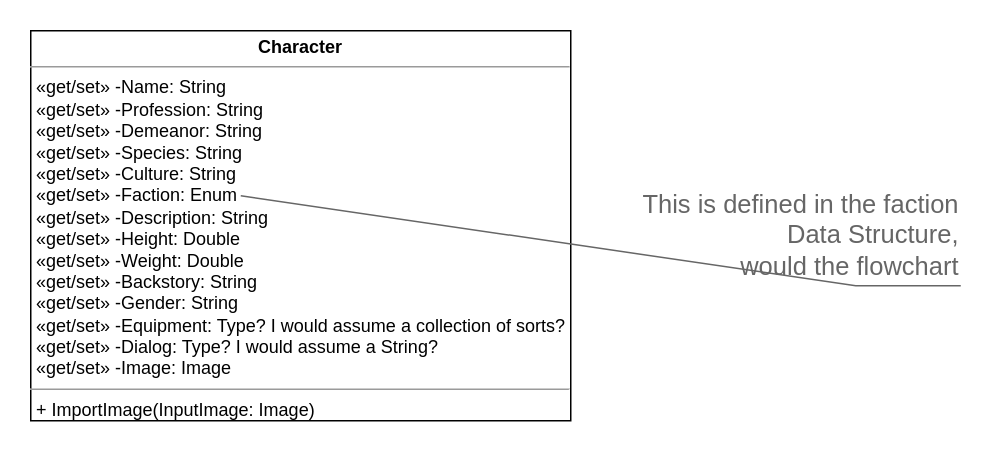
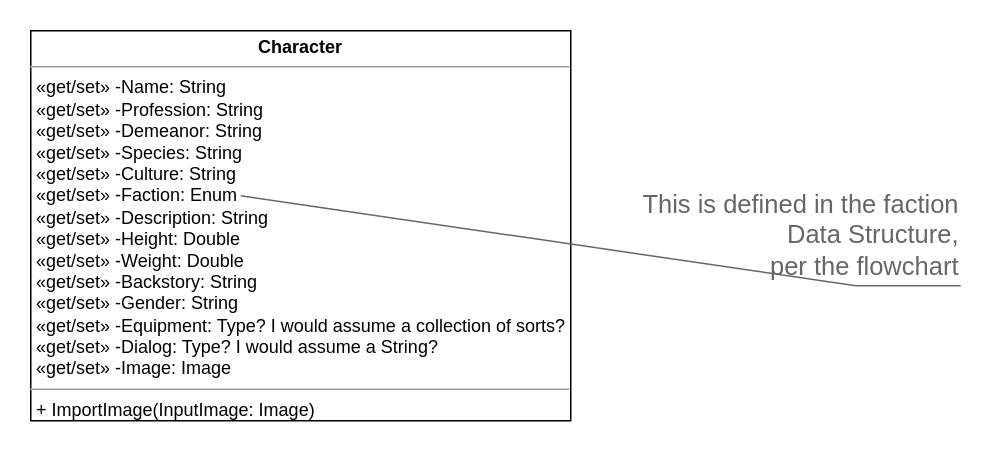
node "This is defined in the faction Data Structure, would the flowchart": label "This is defined in the faction Data Structure, would the flowchart" -> "This is defined in the faction Data Structure, per the flowchart"
